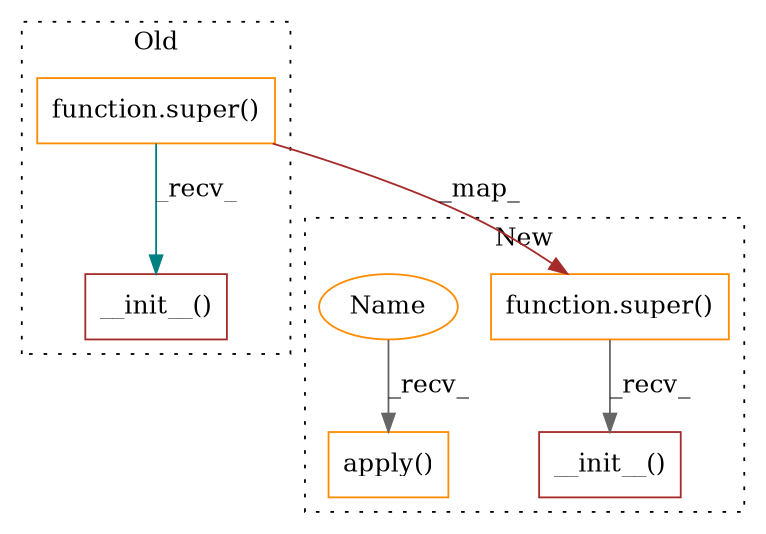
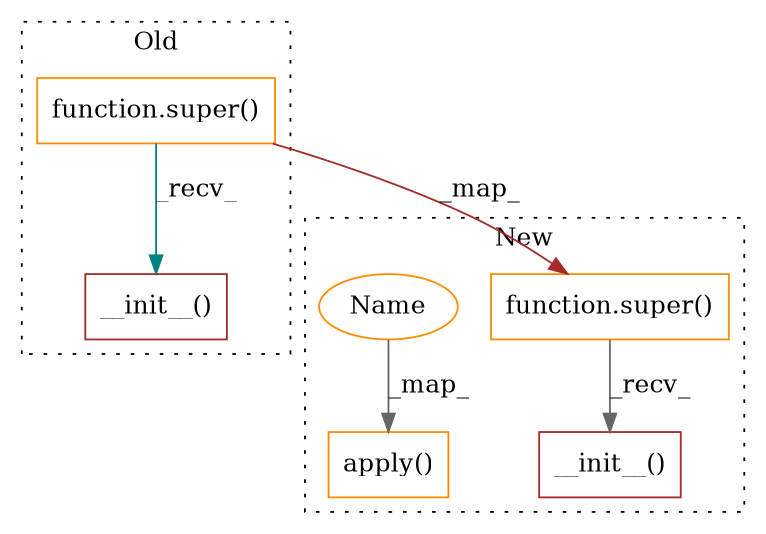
edge "Name" -> "apply()": label "_recv_" -> "_map_"
